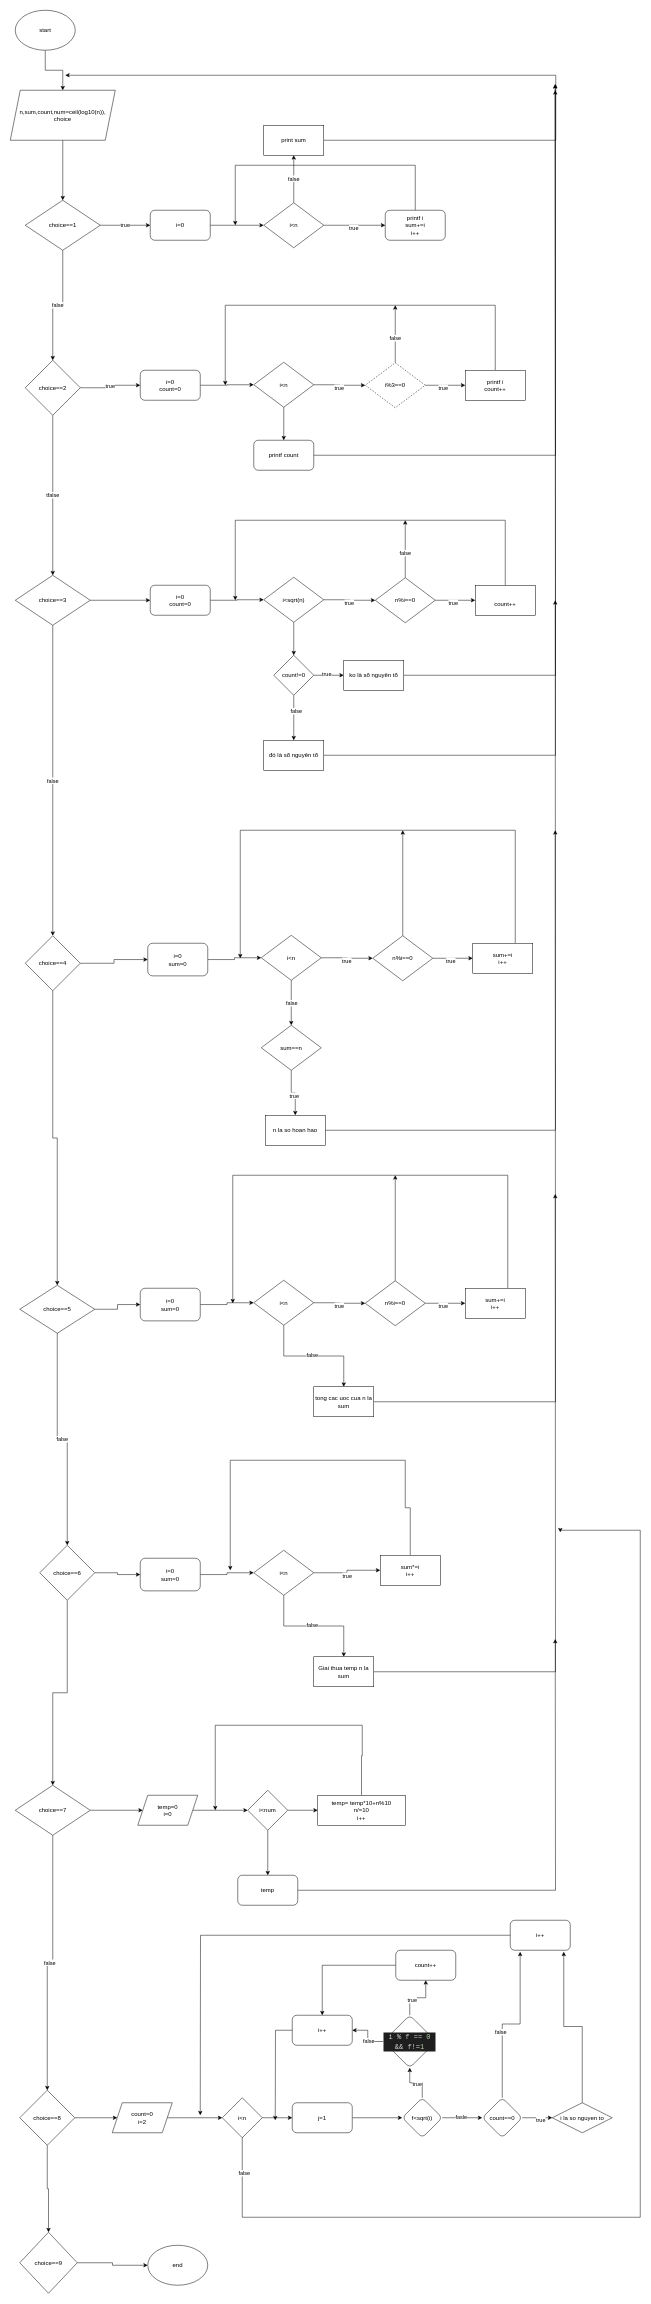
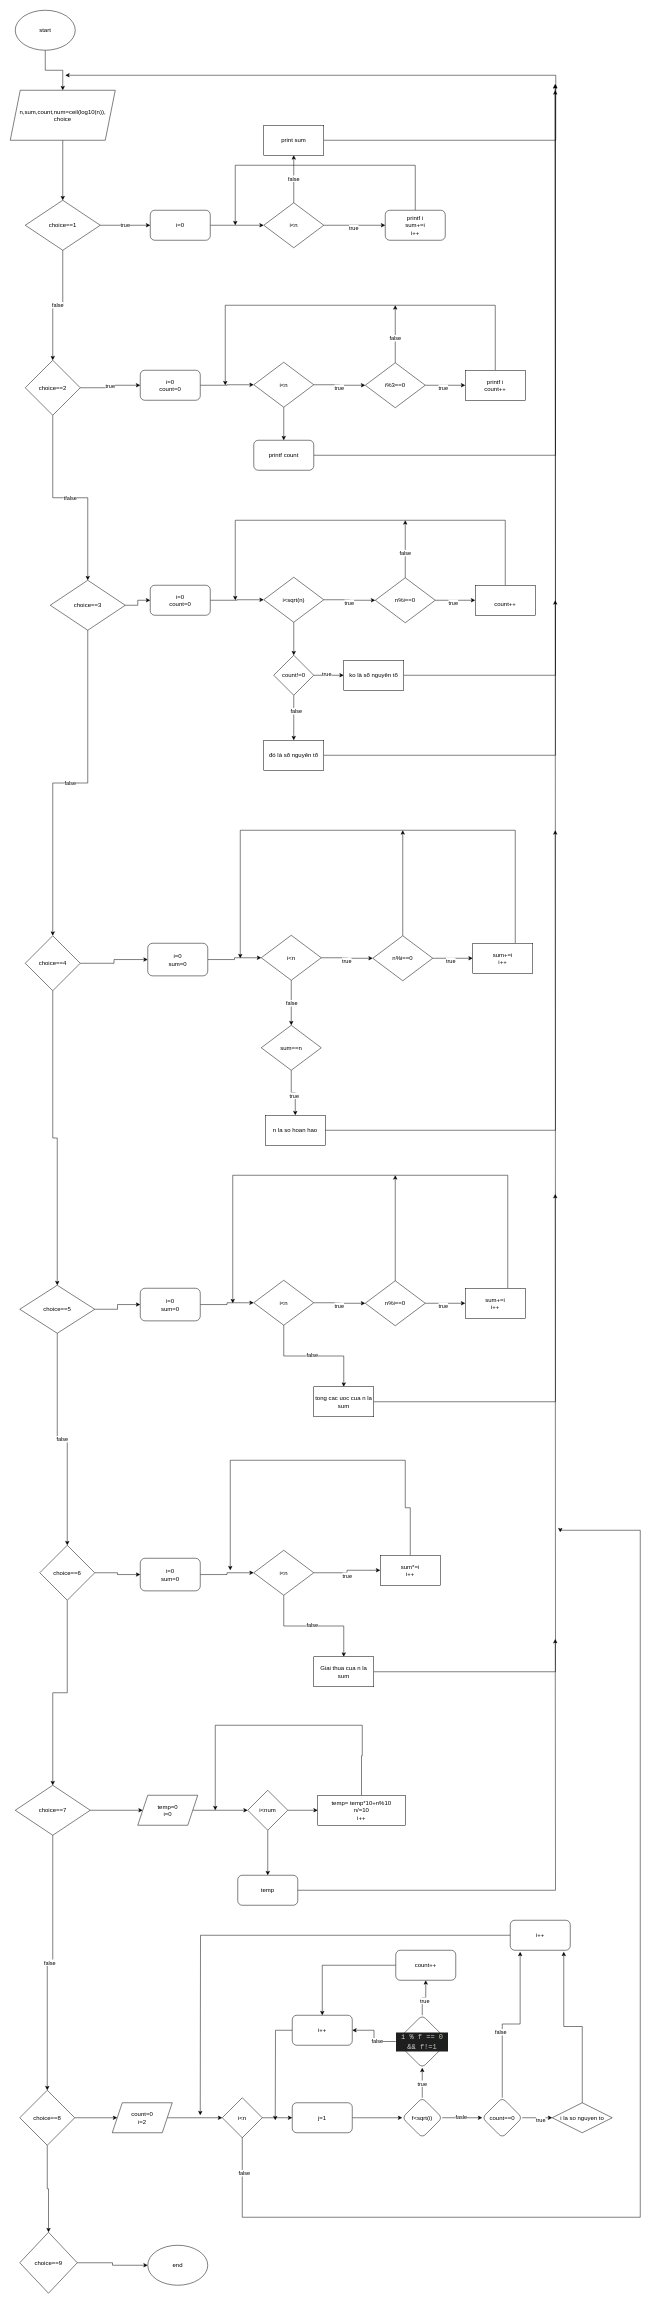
node "i%3==0": style dashed -> solid
node "choice==3": moved (53, 600) -> (88, 605)
node "Giai thua temp n la sum": label "Giai thua temp n la sum" -> "Giai thua cua n la sum"
node "i % f == 0 && f!=1": moved (410, 2042) -> (422, 2042)
